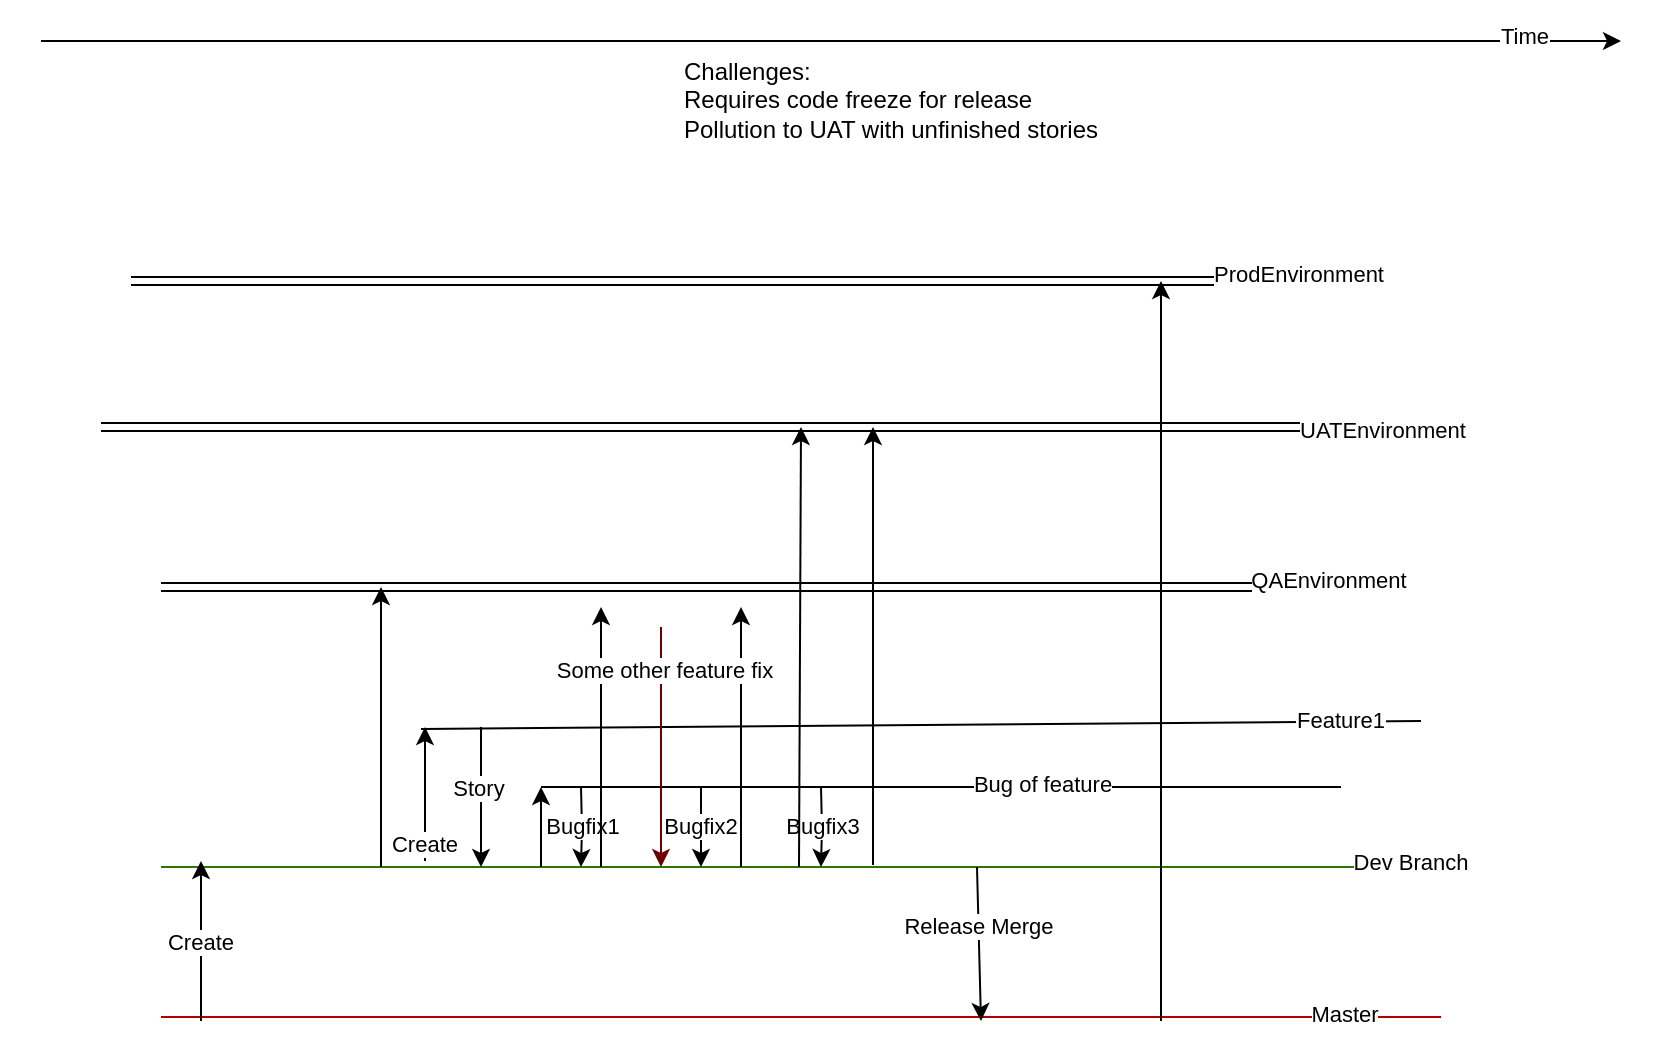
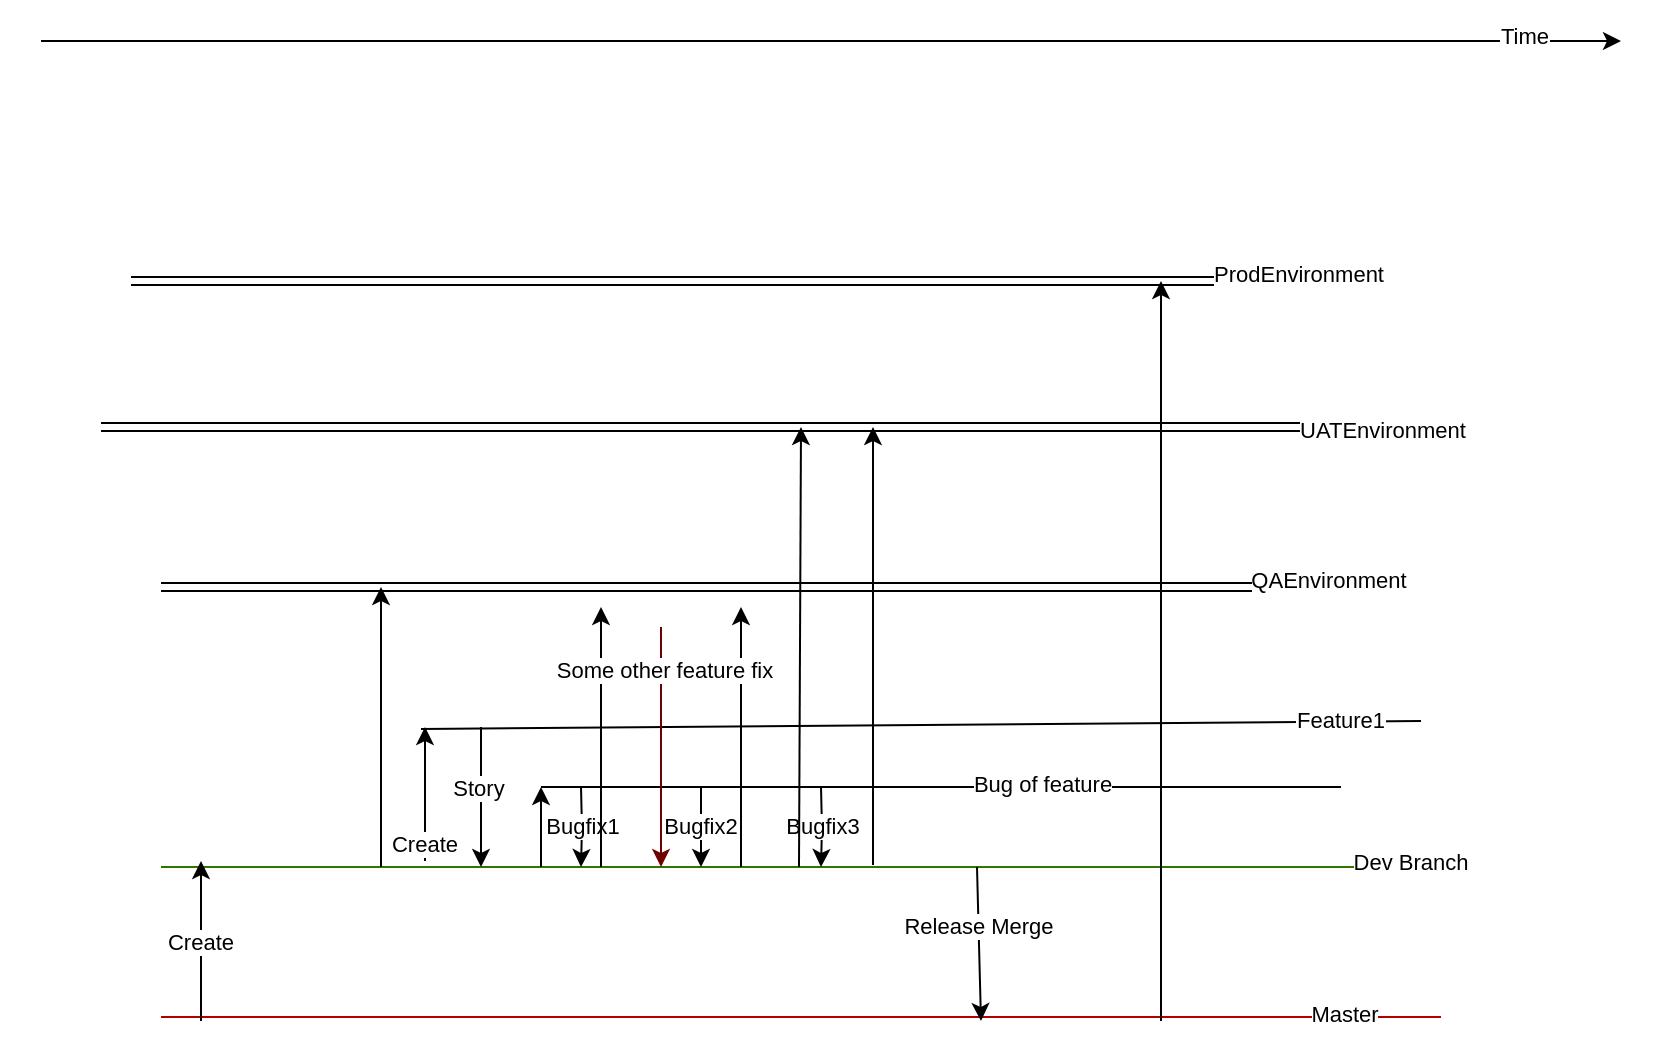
node "Challenges: Requires code freeze for release Pollution to UAT with unfinished stories": removed
